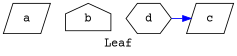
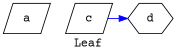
node "b": removed
edge "d" -> "c": reversed
